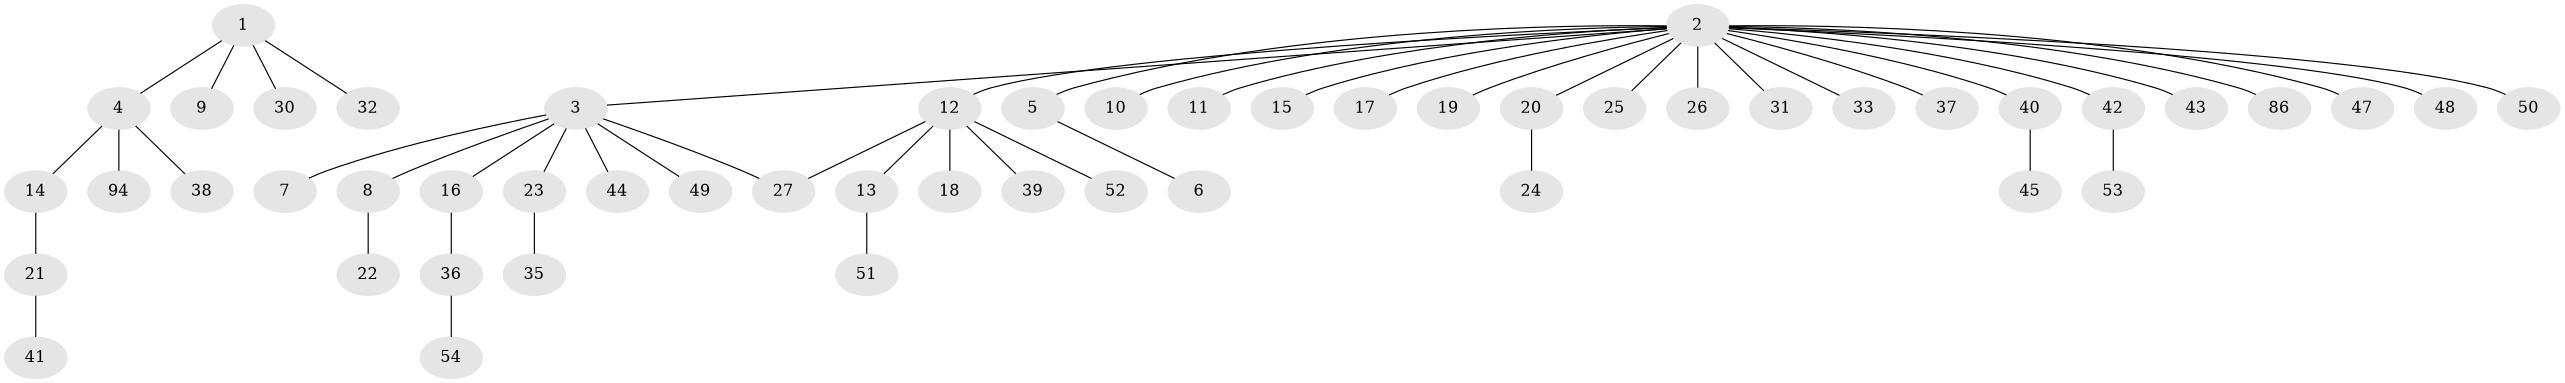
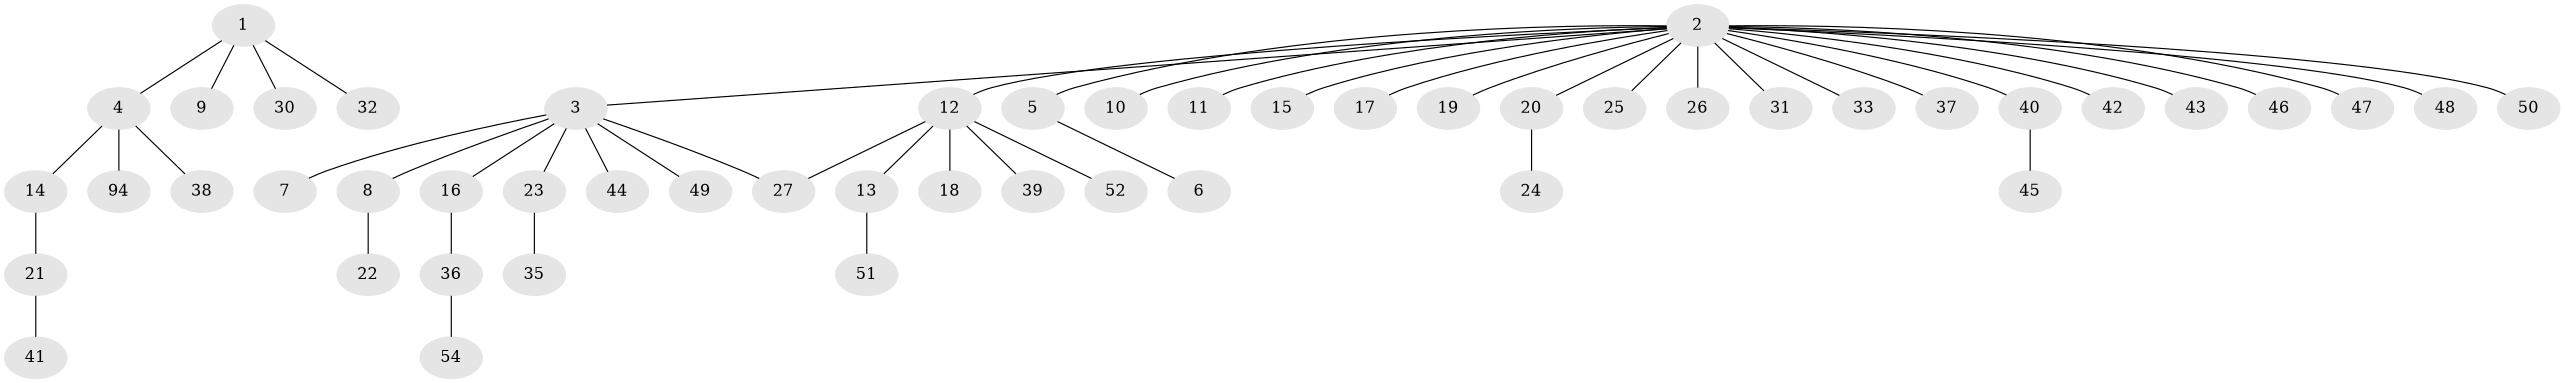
node "86": label "86" -> "46"
node "53": removed
